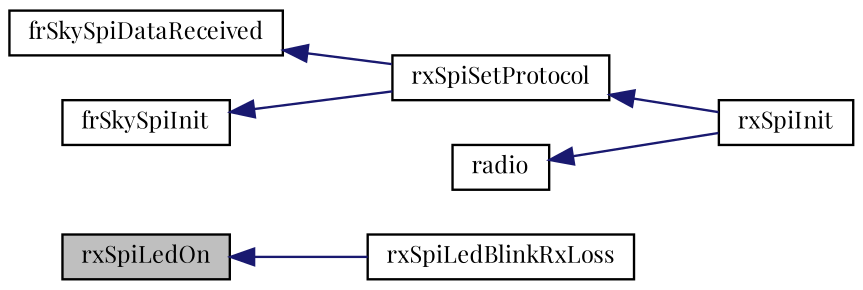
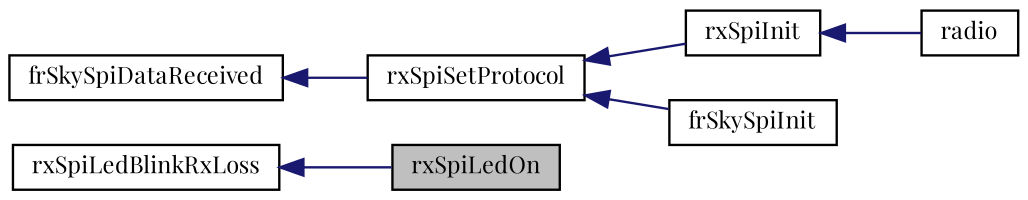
edge "rxSpiSetProtocol" -> "frSkySpiInit": reversed
edge "rxSpiInit" -> "radio": reversed
edge "rxSpiLedBlinkRxLoss" -> "rxSpiLedOn": reversed
